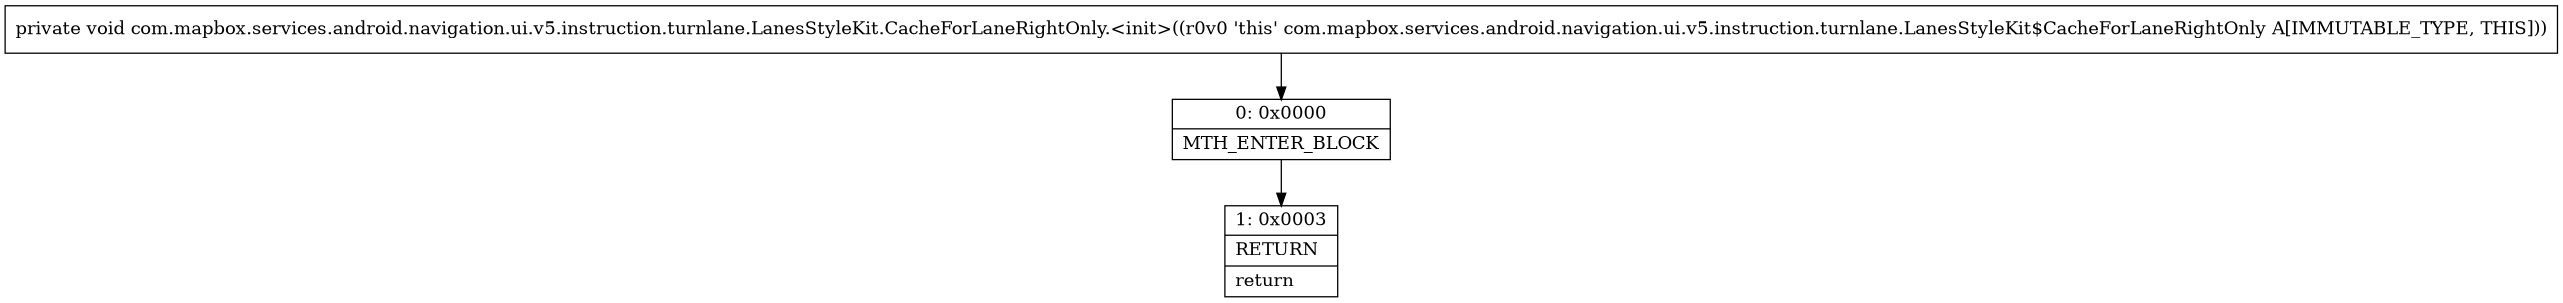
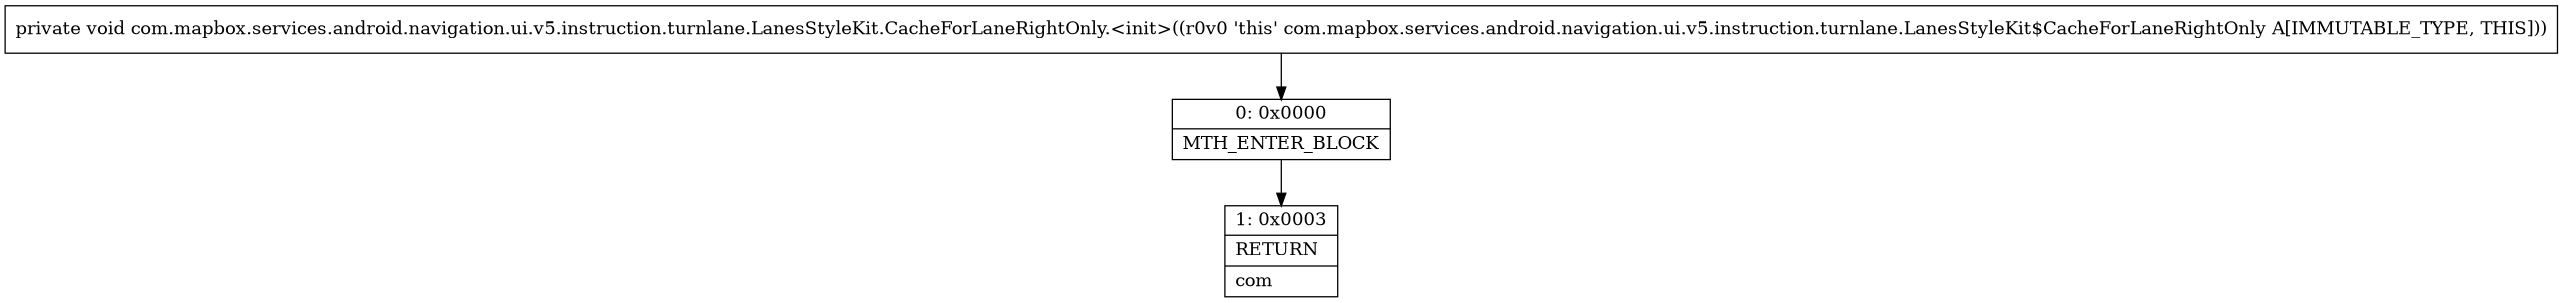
node "1: 0x0003": text "return" -> "com"
